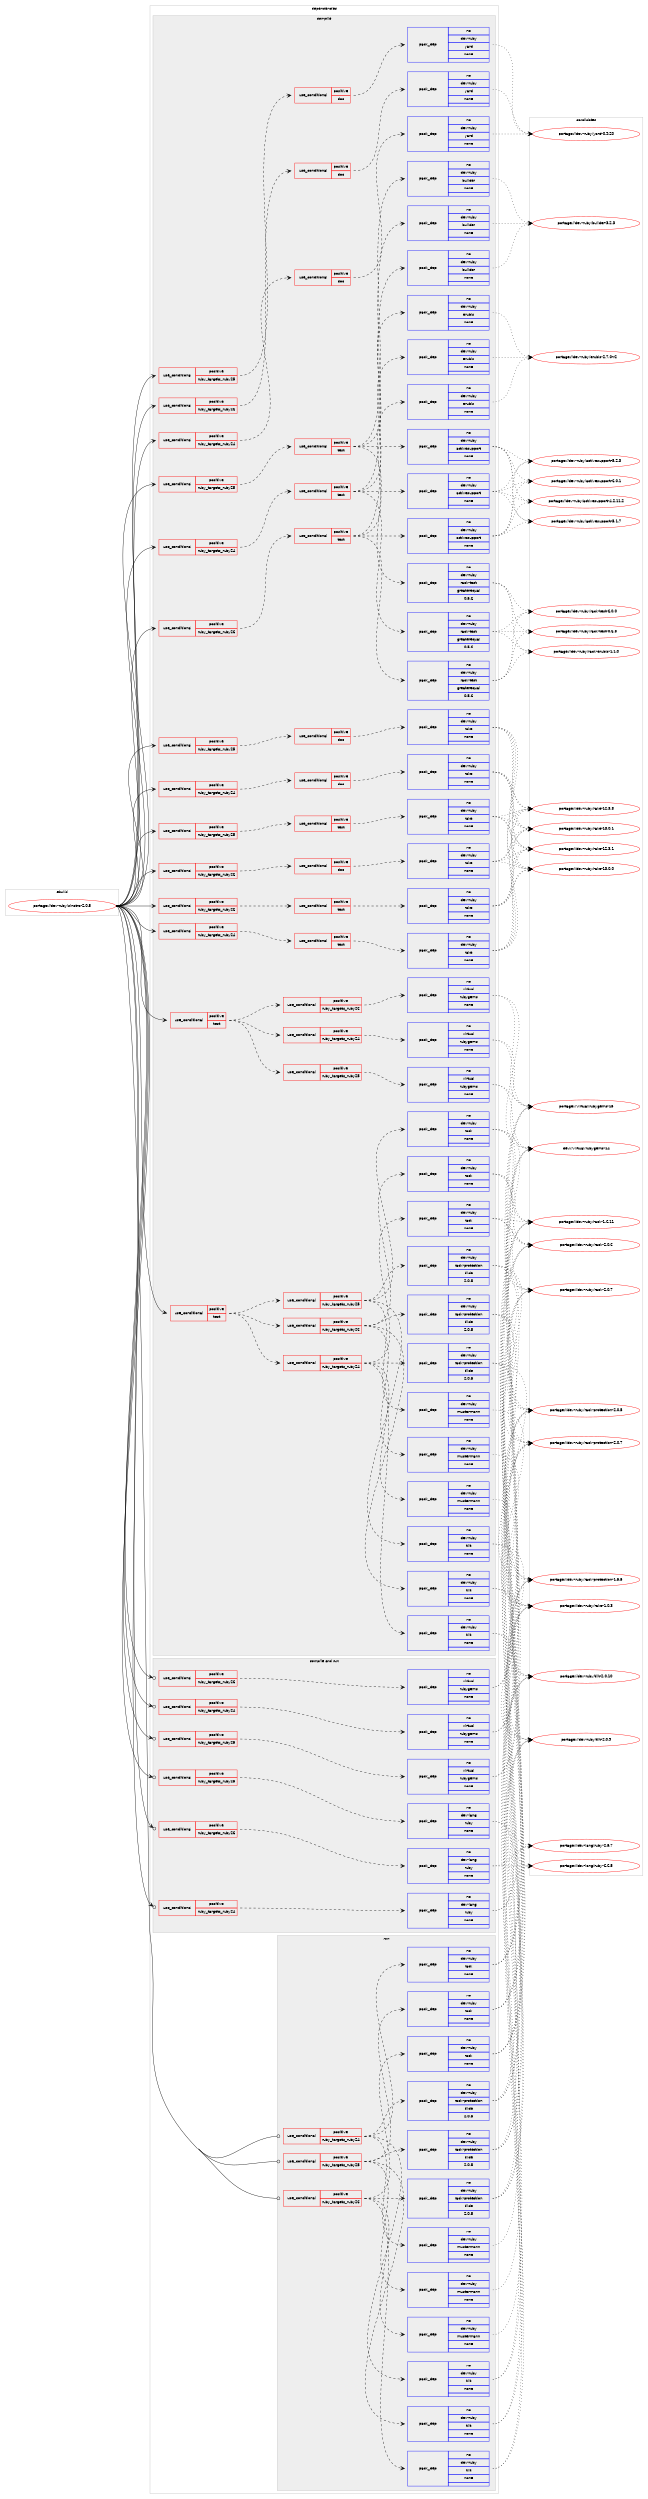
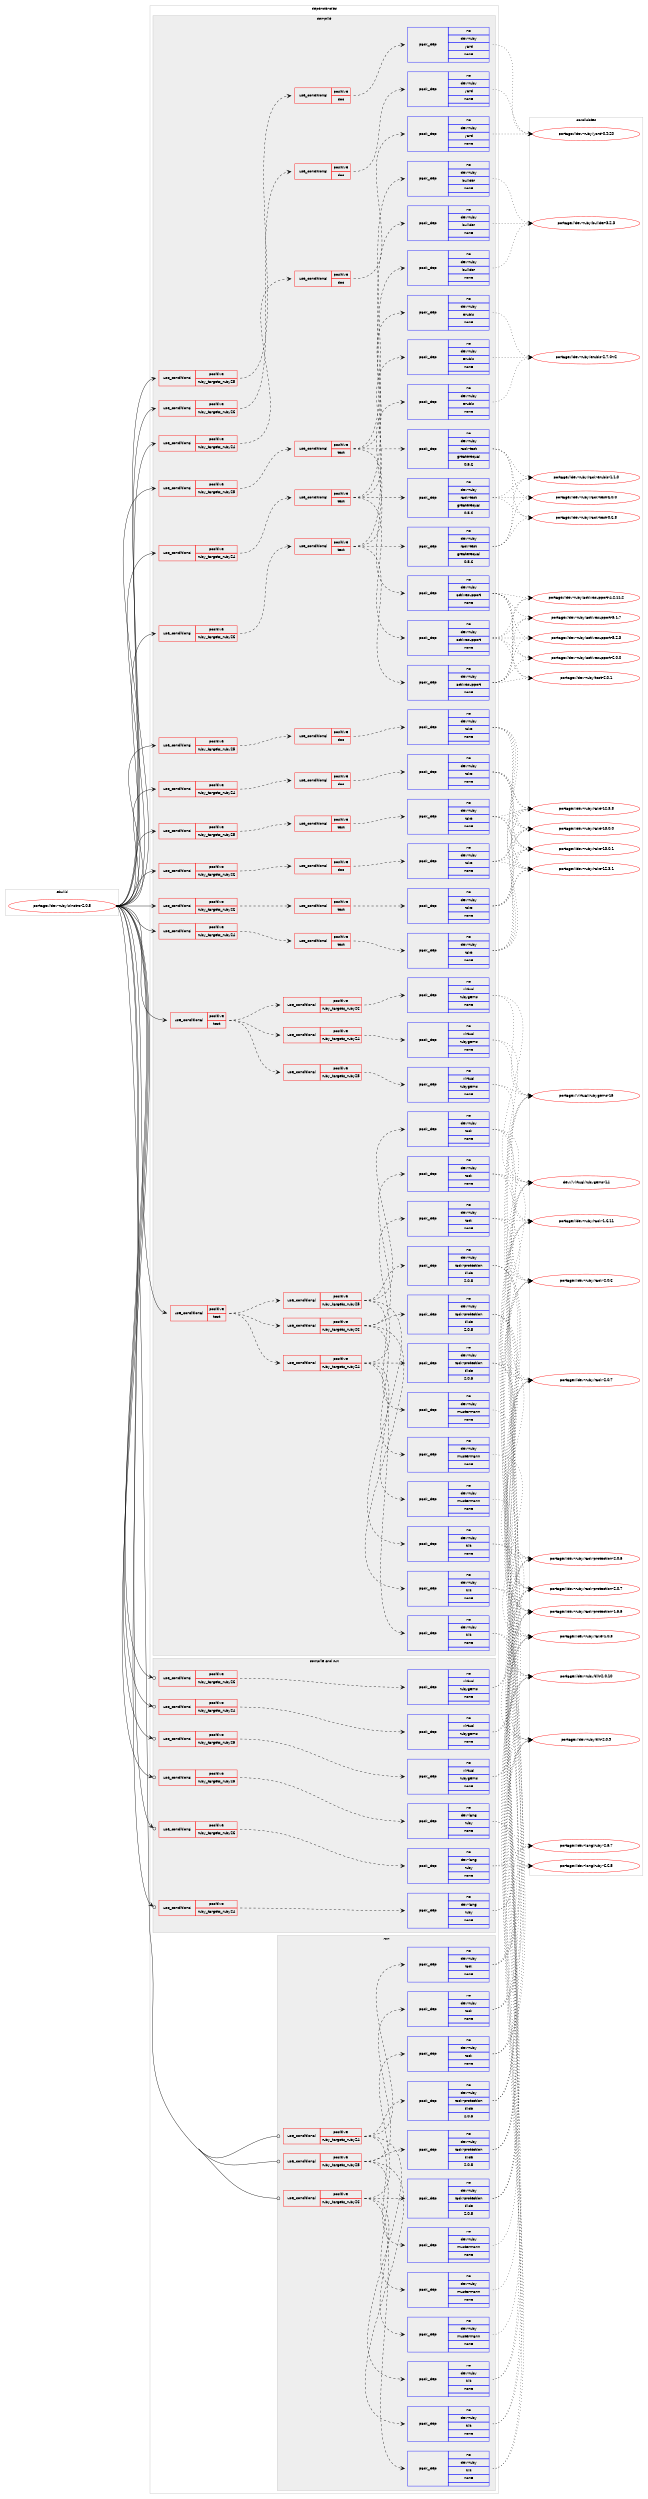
node "portage://dev-ruby/activesupport-6.0.1": label "portage://dev-ruby/activesupport-6.0.1" -> "portage://dev-ruby/test-6.0.1"
node "portage://dev-ruby/activesupport-6.0.0": added
